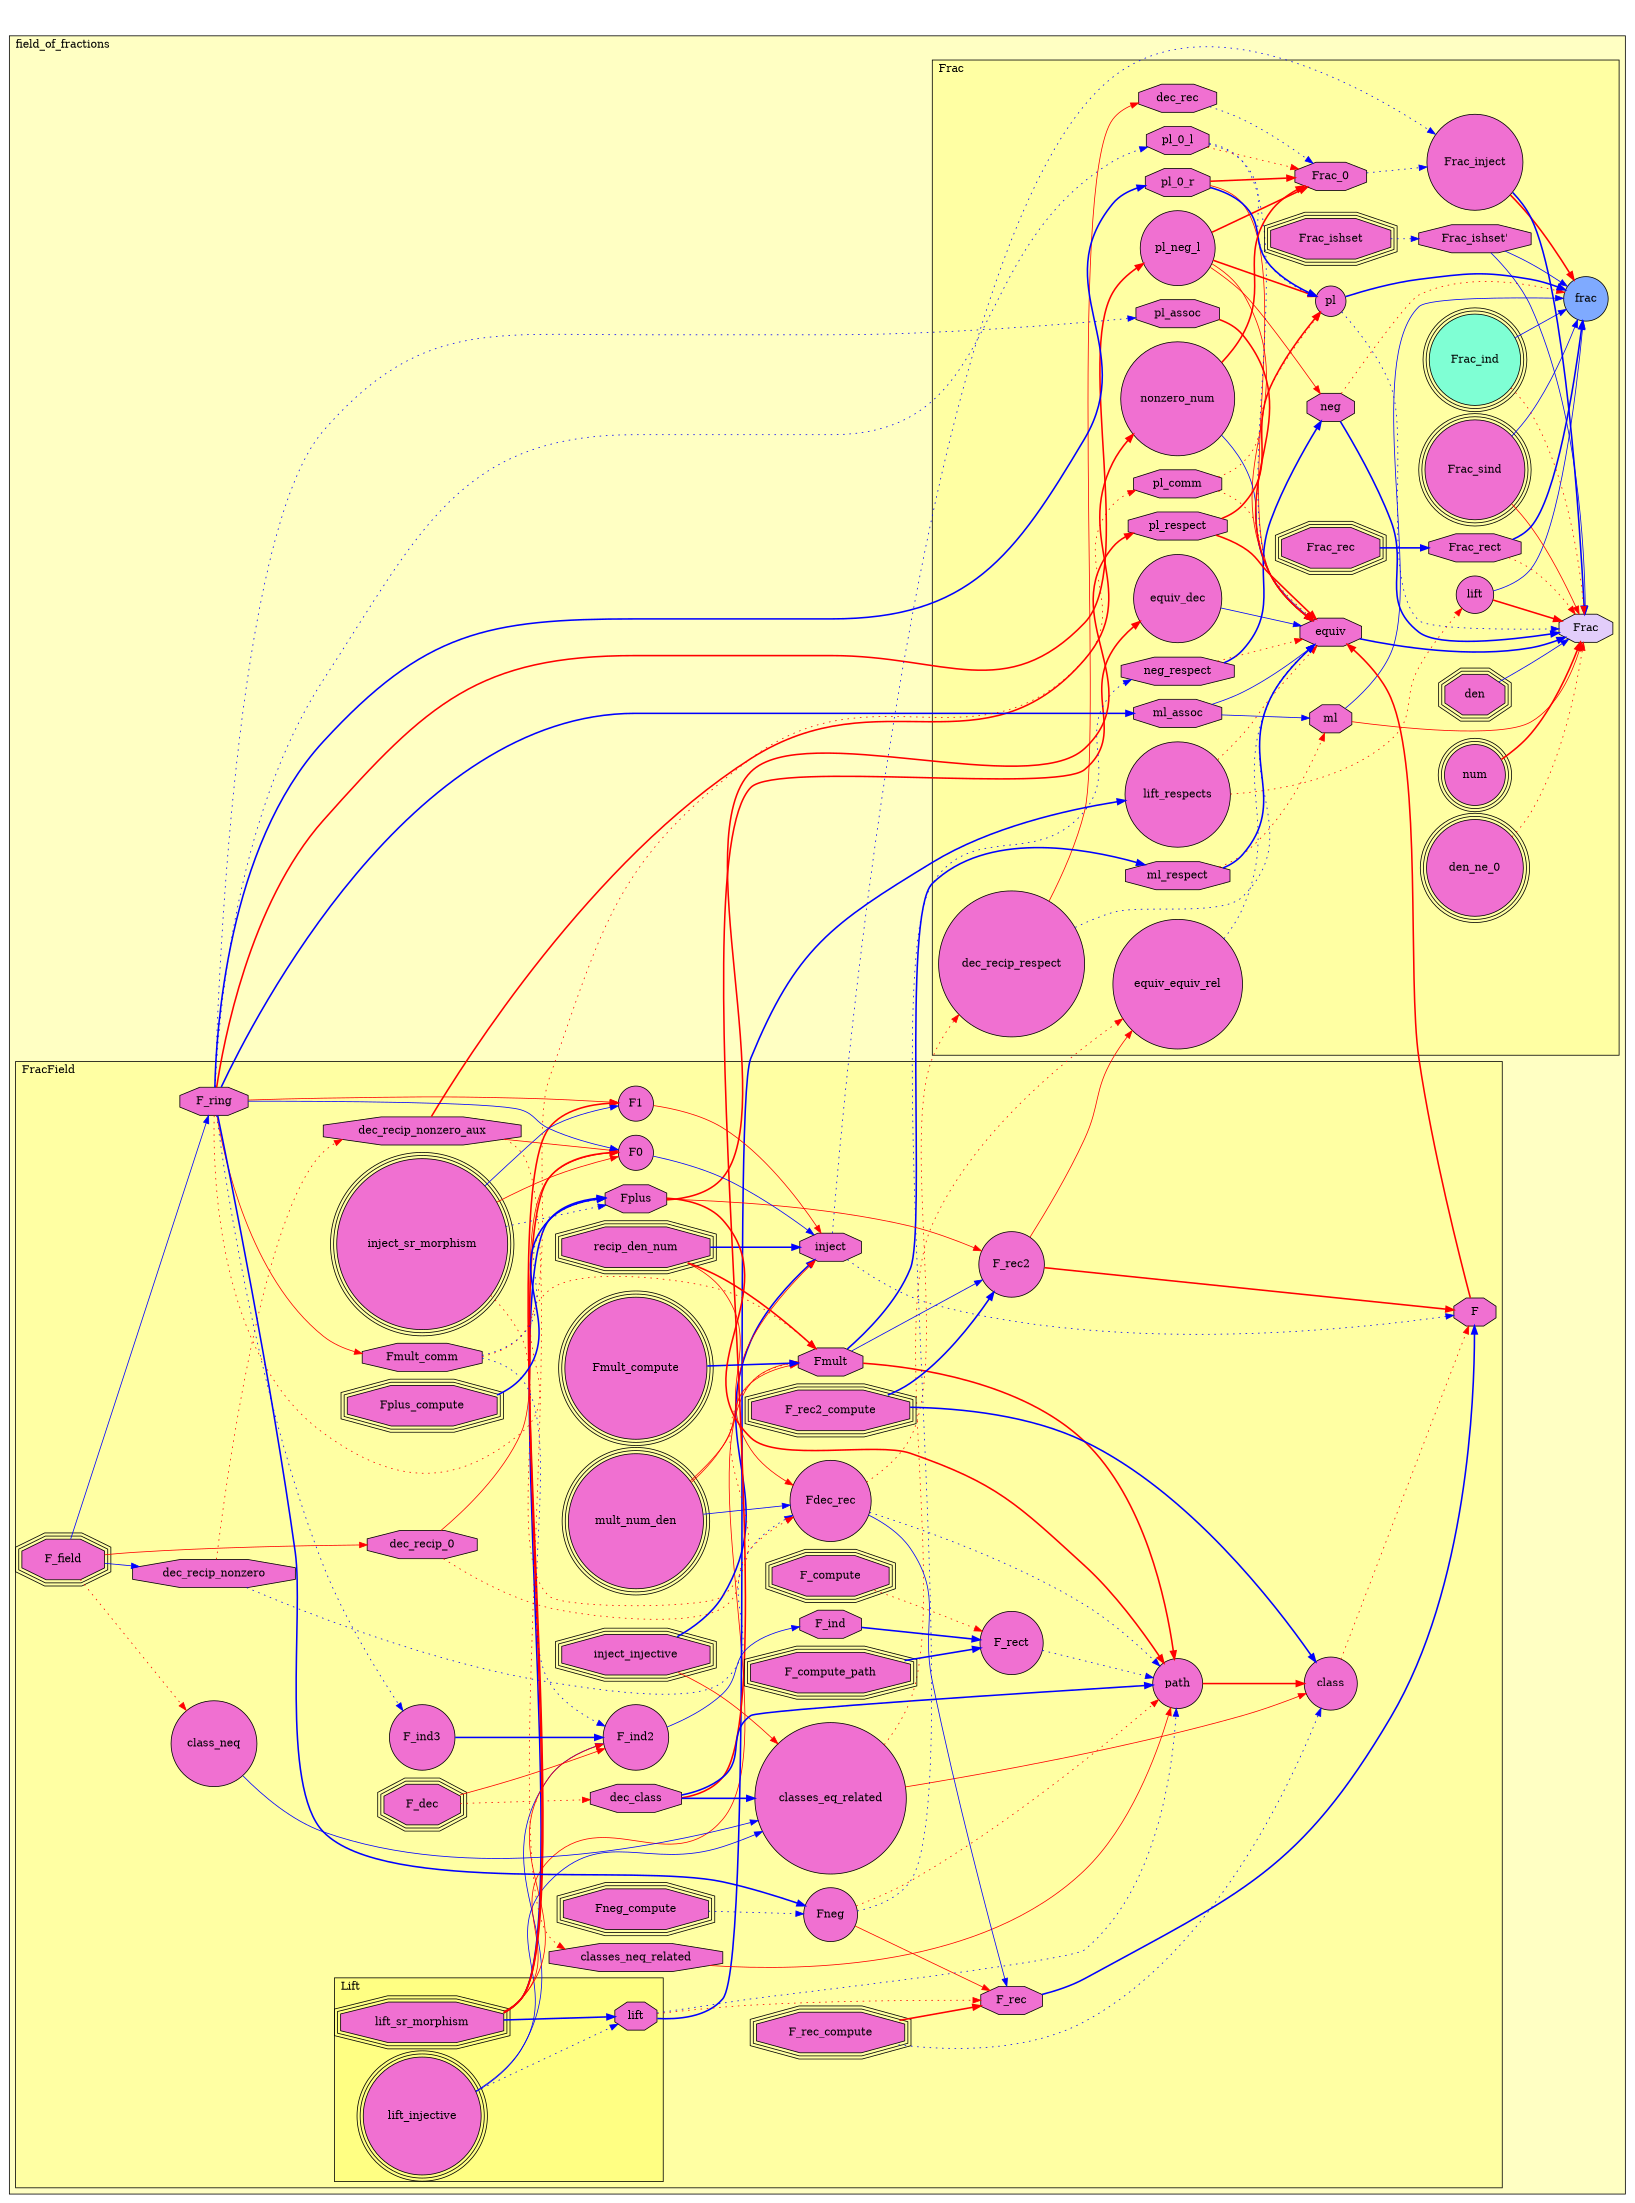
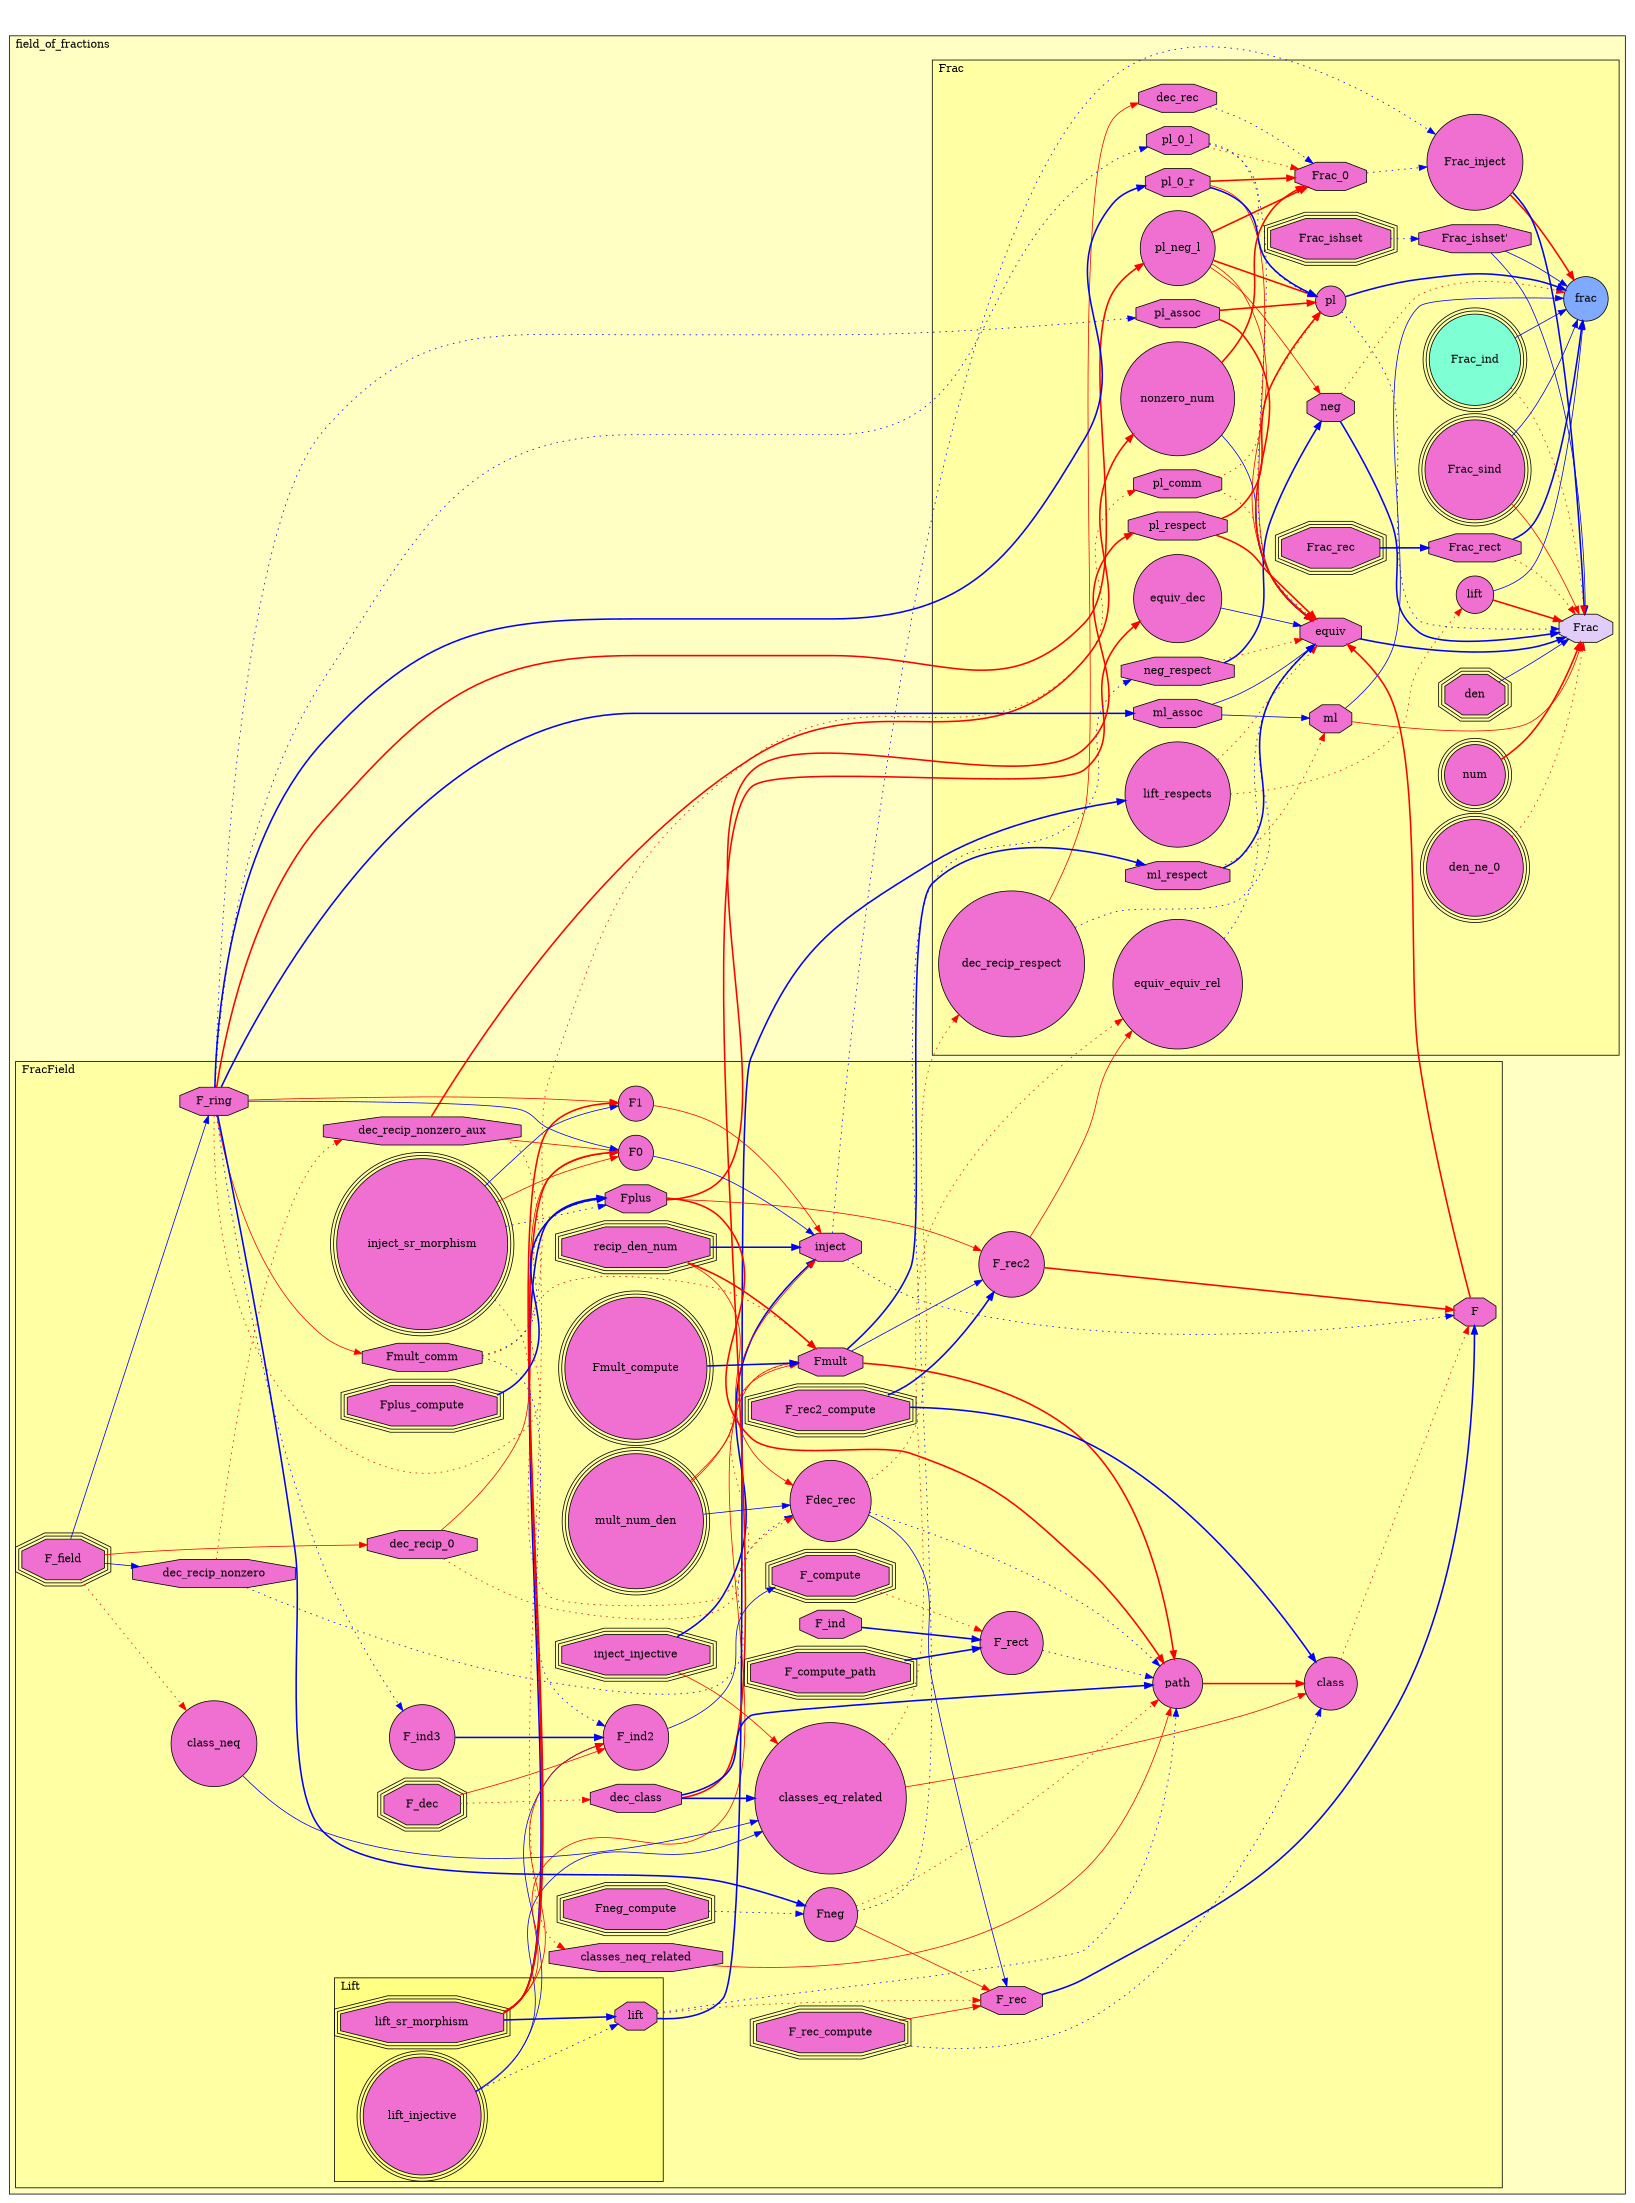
edge "pl_assoc" -> "pl": added
edge "F_ind2" -> "F_ind": now "F_ind2" -> "F_compute"
edge "F_rec_compute" -> "F_rec": style bold -> solid
